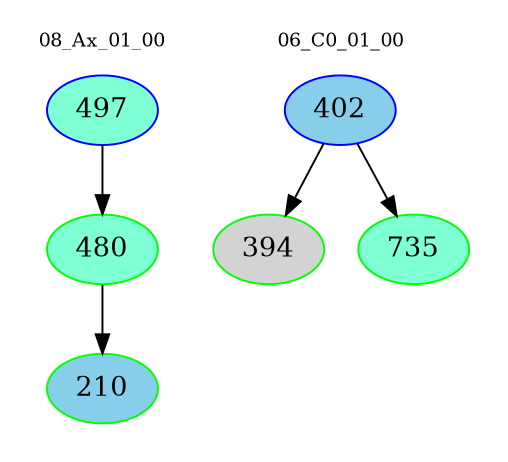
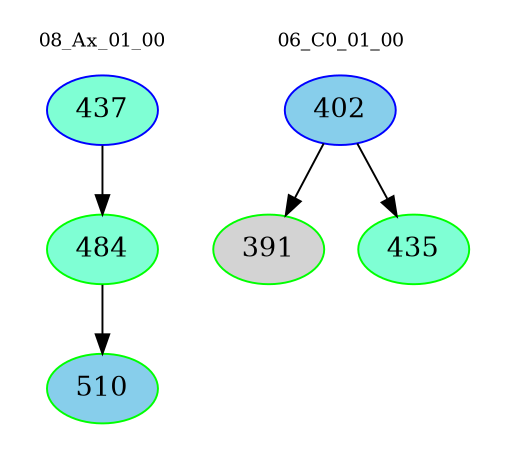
node "497": label "497" -> "437"
node "480": label "480" -> "484"
node "394": label "394" -> "391"
node "735": label "735" -> "435"
node "210": label "210" -> "510"
